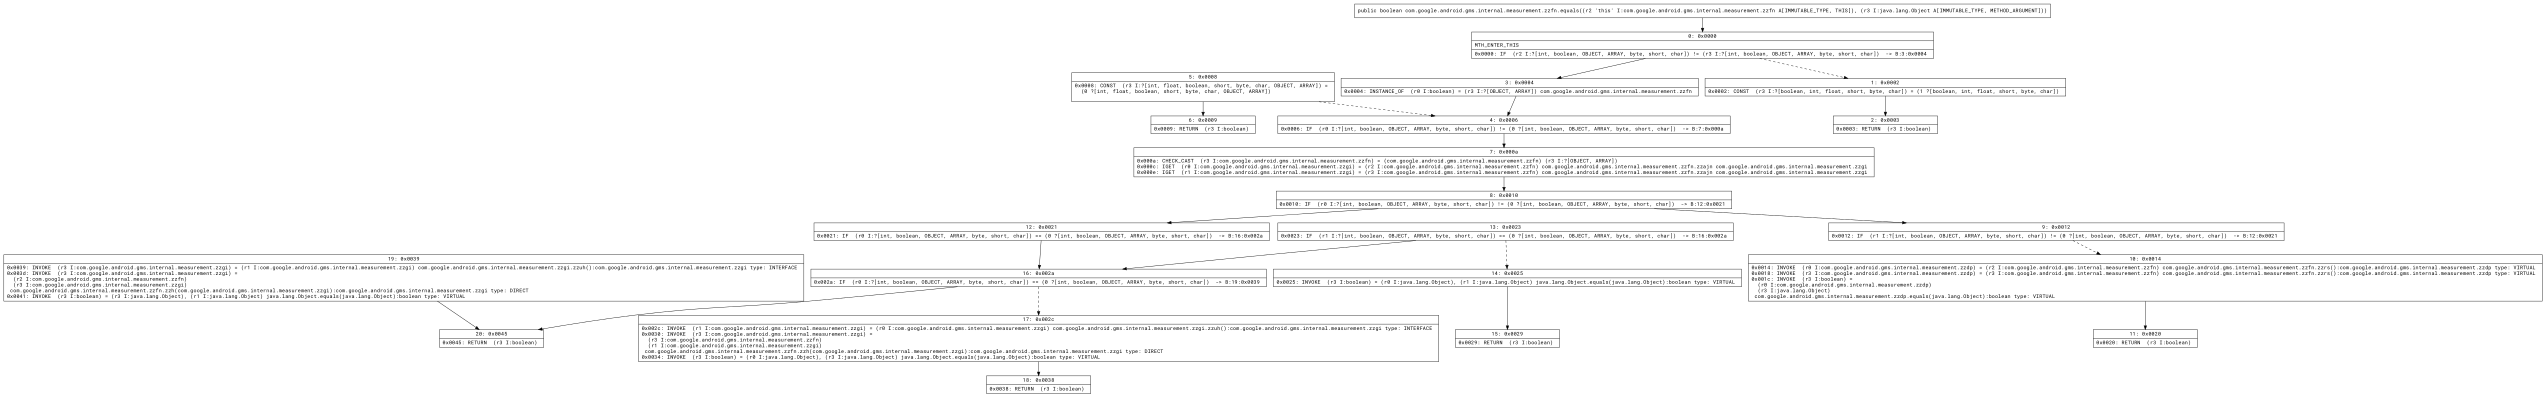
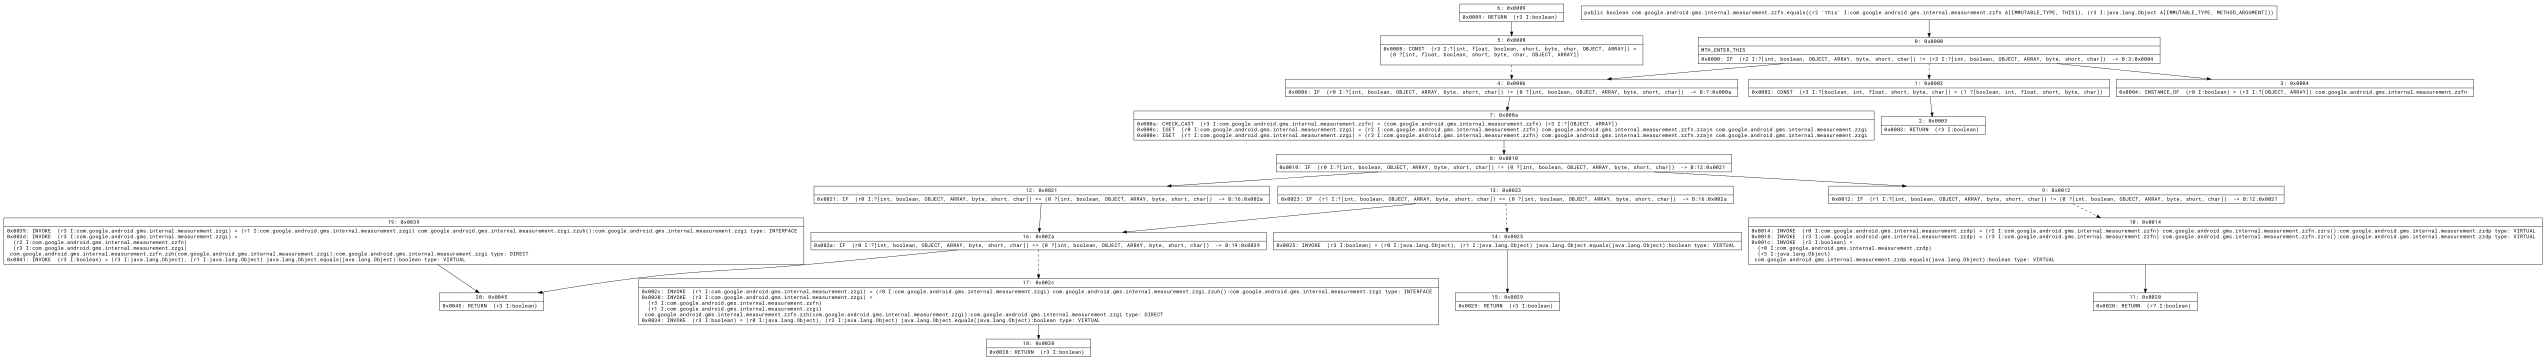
edge "3: 0x0004" -> "4: 0x0006": now "0: 0x0000" -> "4: 0x0006"
edge "5: 0x0008" -> "6: 0x0009": reversed
node "11: 0x0020": text "0x0020: RETURN  (r3 I:boolean)" -> "0x0020: RETURN  (r7 I:boolean)"
